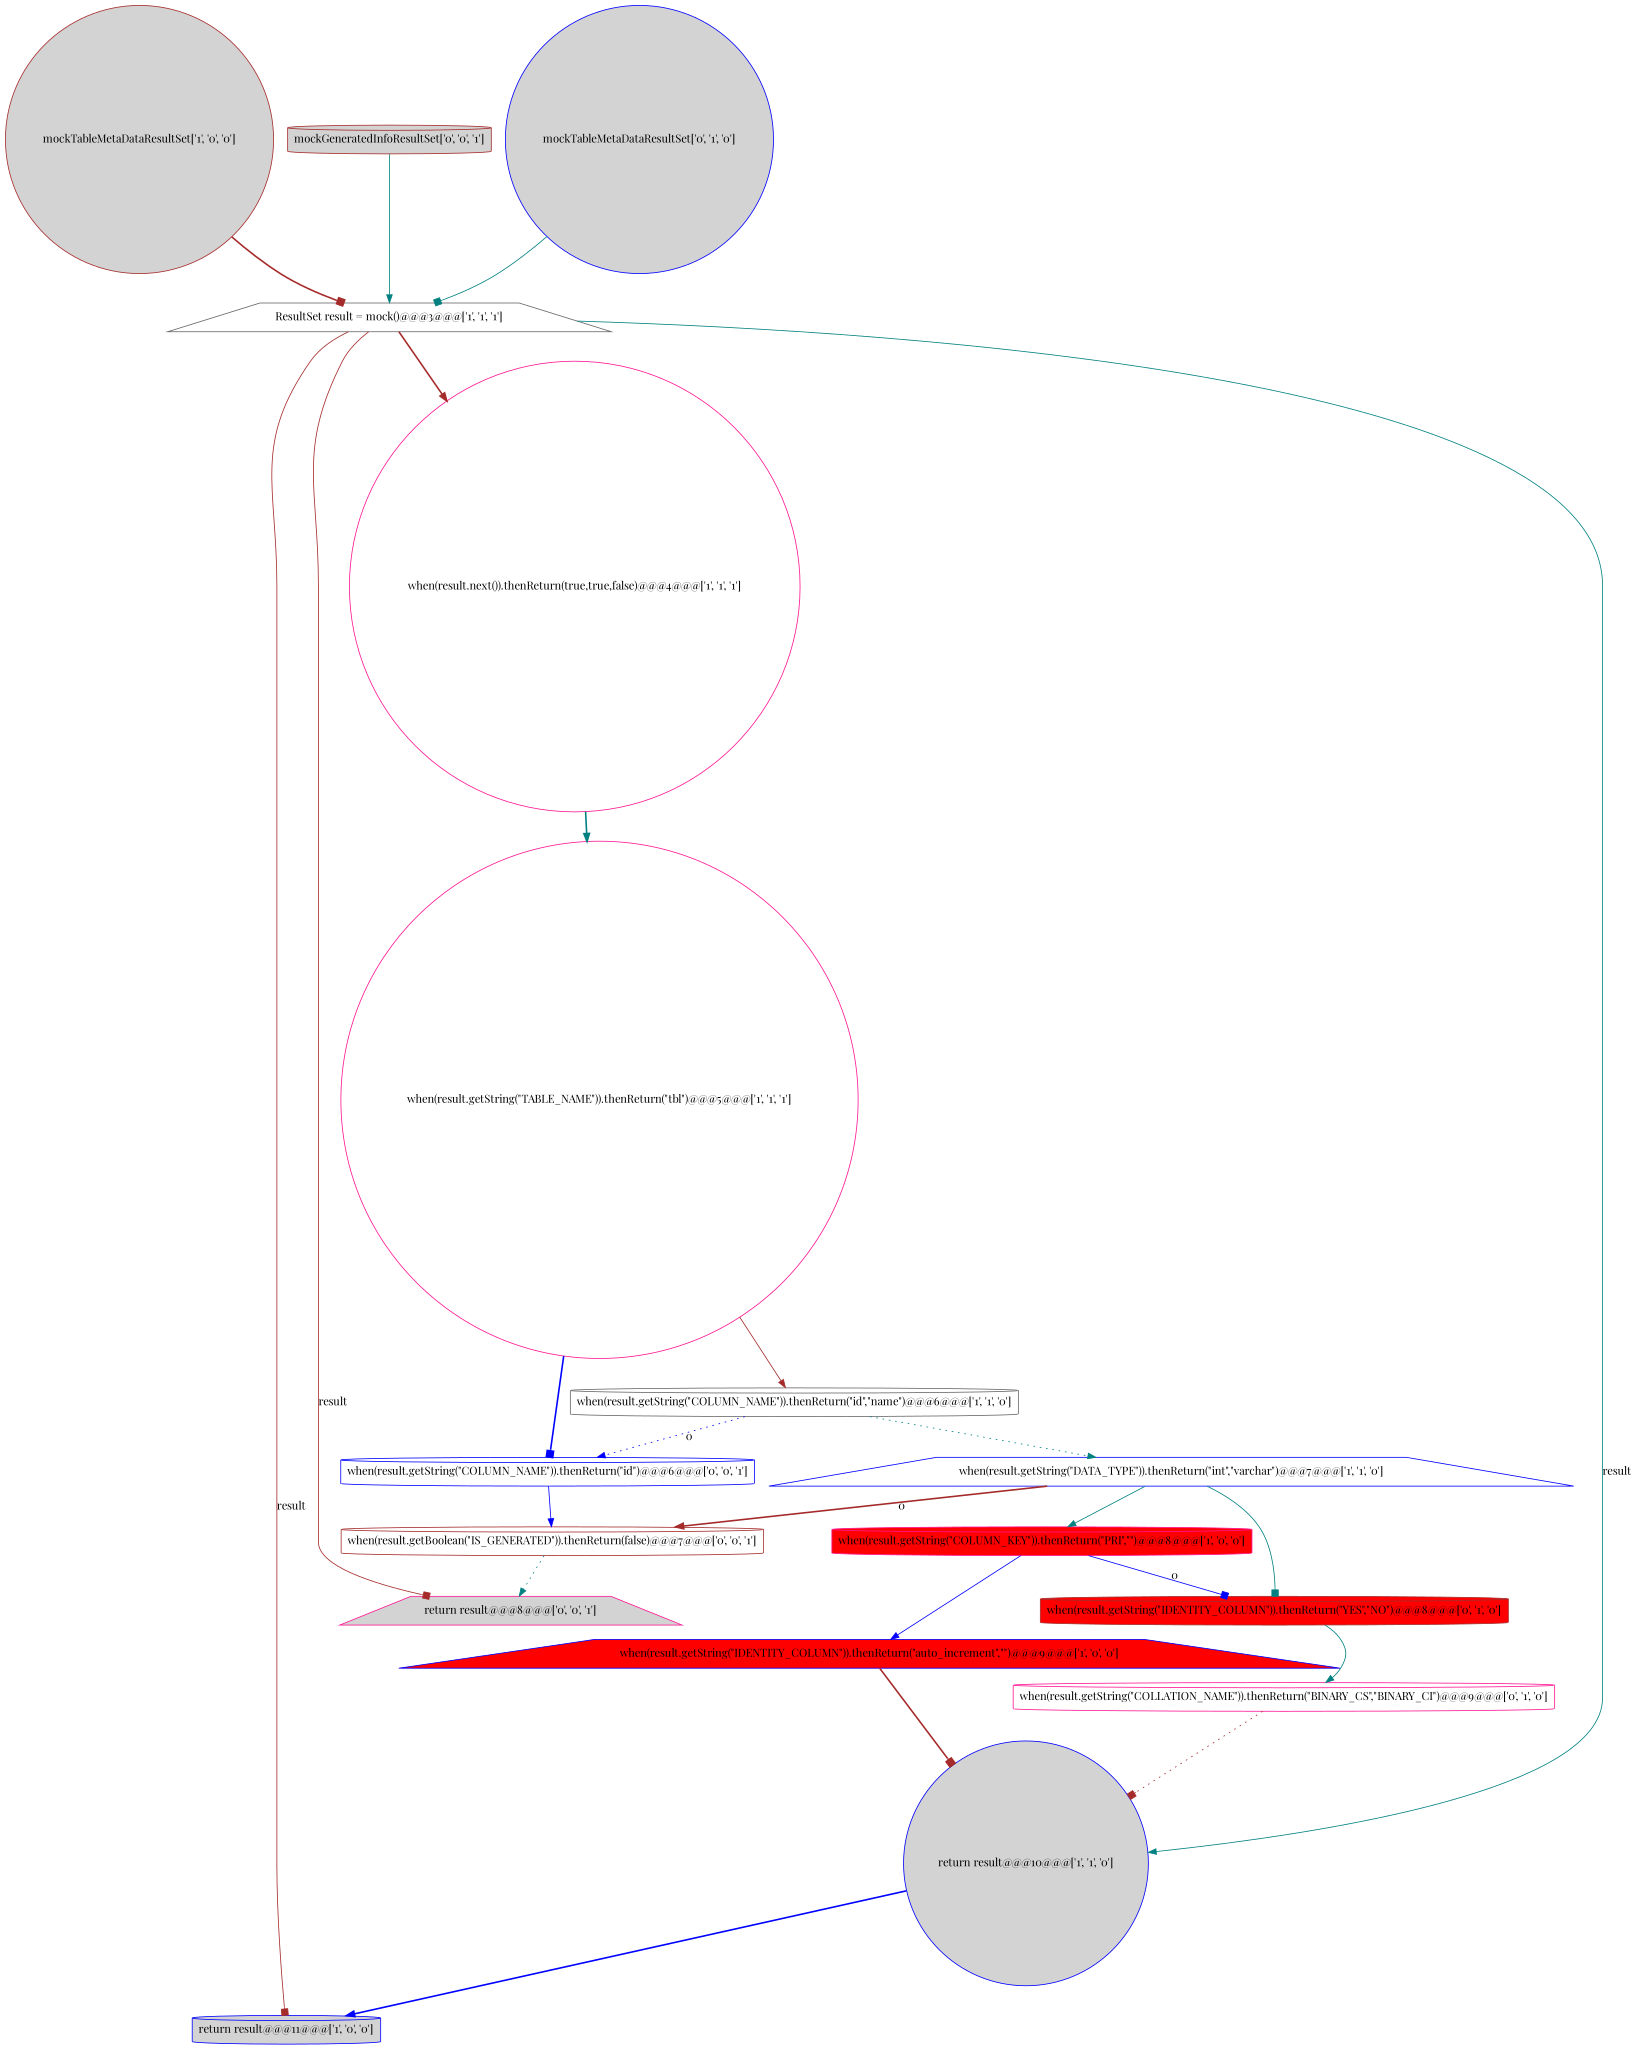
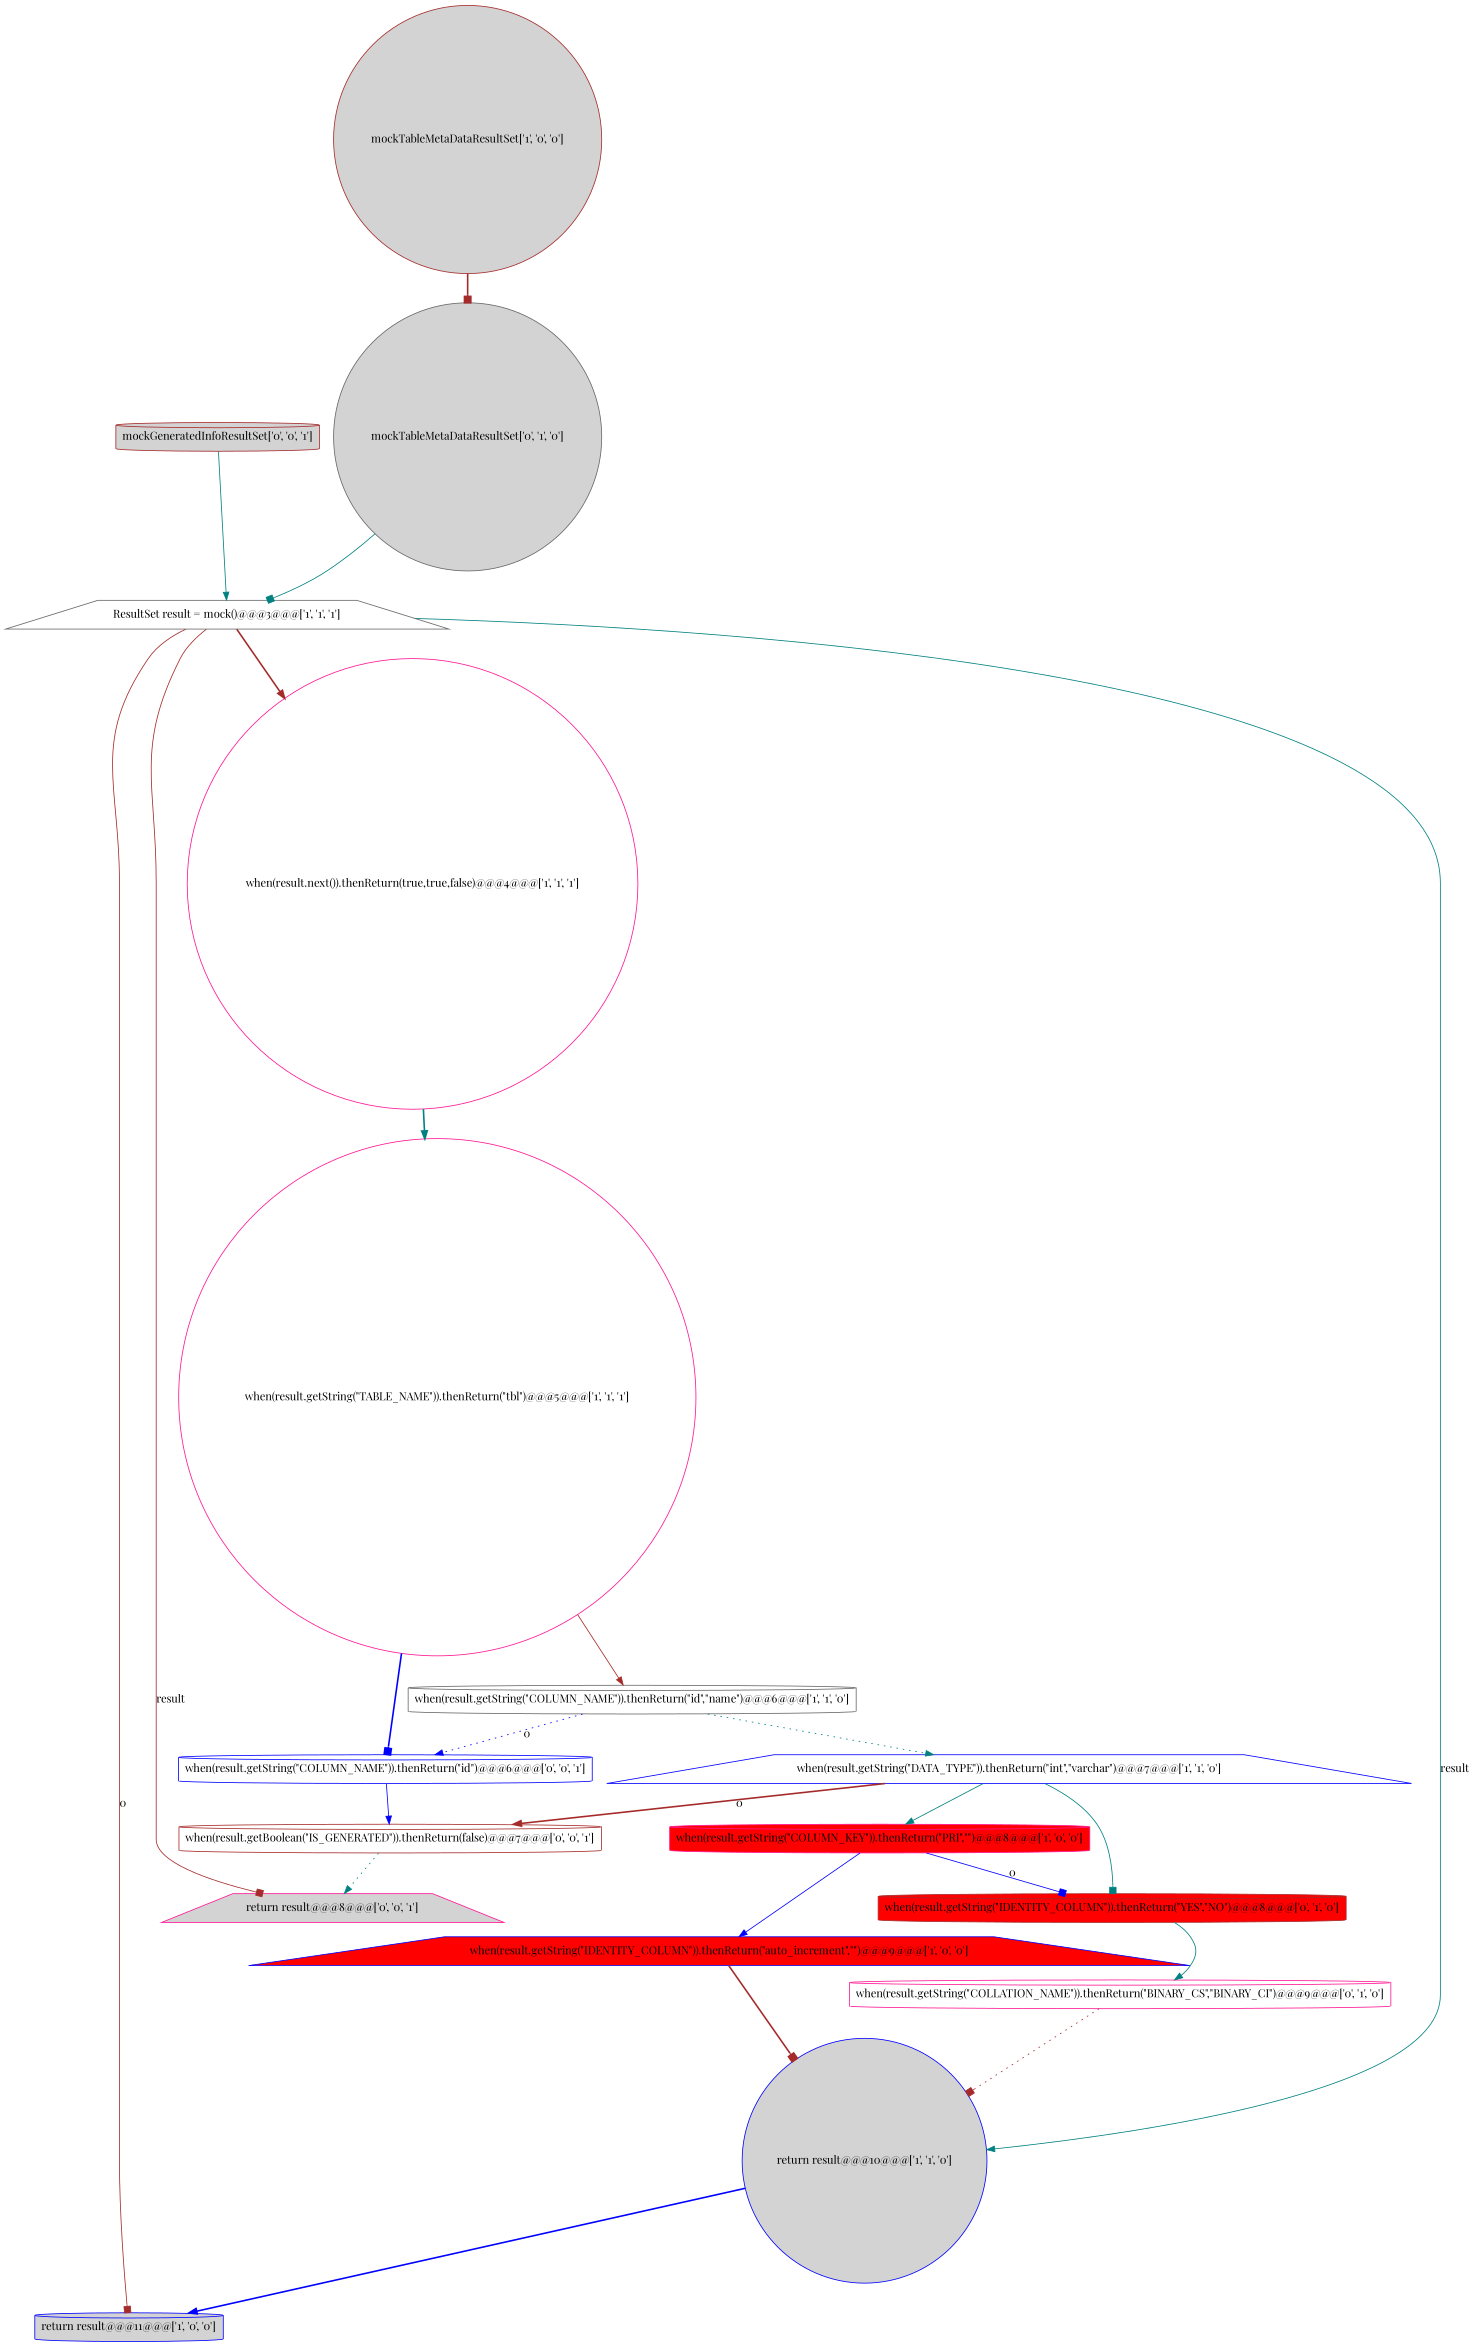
node "mockTableMetaDataResultSet['0', '1', '0']": color blue -> gray40
edge "mockTableMetaDataResultSet['1', '0', '0']" -> "ResultSet result = mock()@@@3@@@['1', '1', '1']": now "mockTableMetaDataResultSet['1', '0', '0']" -> "mockTableMetaDataResultSet['0', '1', '0']"
edge "ResultSet result = mock()@@@3@@@['1', '1', '1']" -> "return result@@@11@@@['1', '0', '0']": label "result" -> "0"
